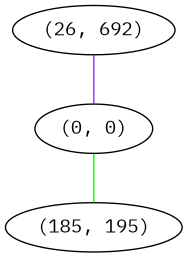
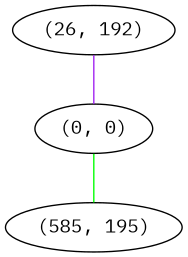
node "(26, 692)": label "(26, 692)" -> "(26, 192)"
node "(185, 195)": label "(185, 195)" -> "(585, 195)"
